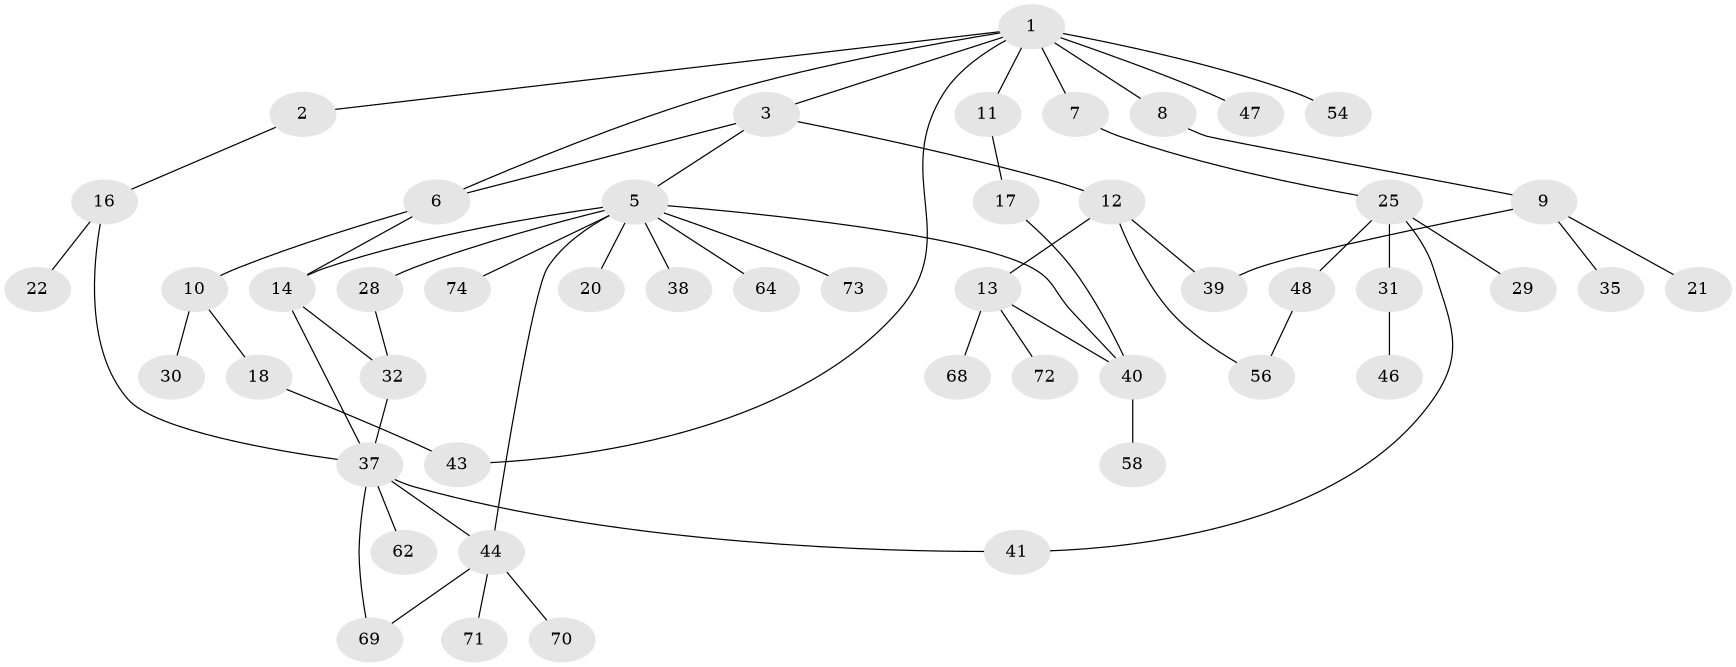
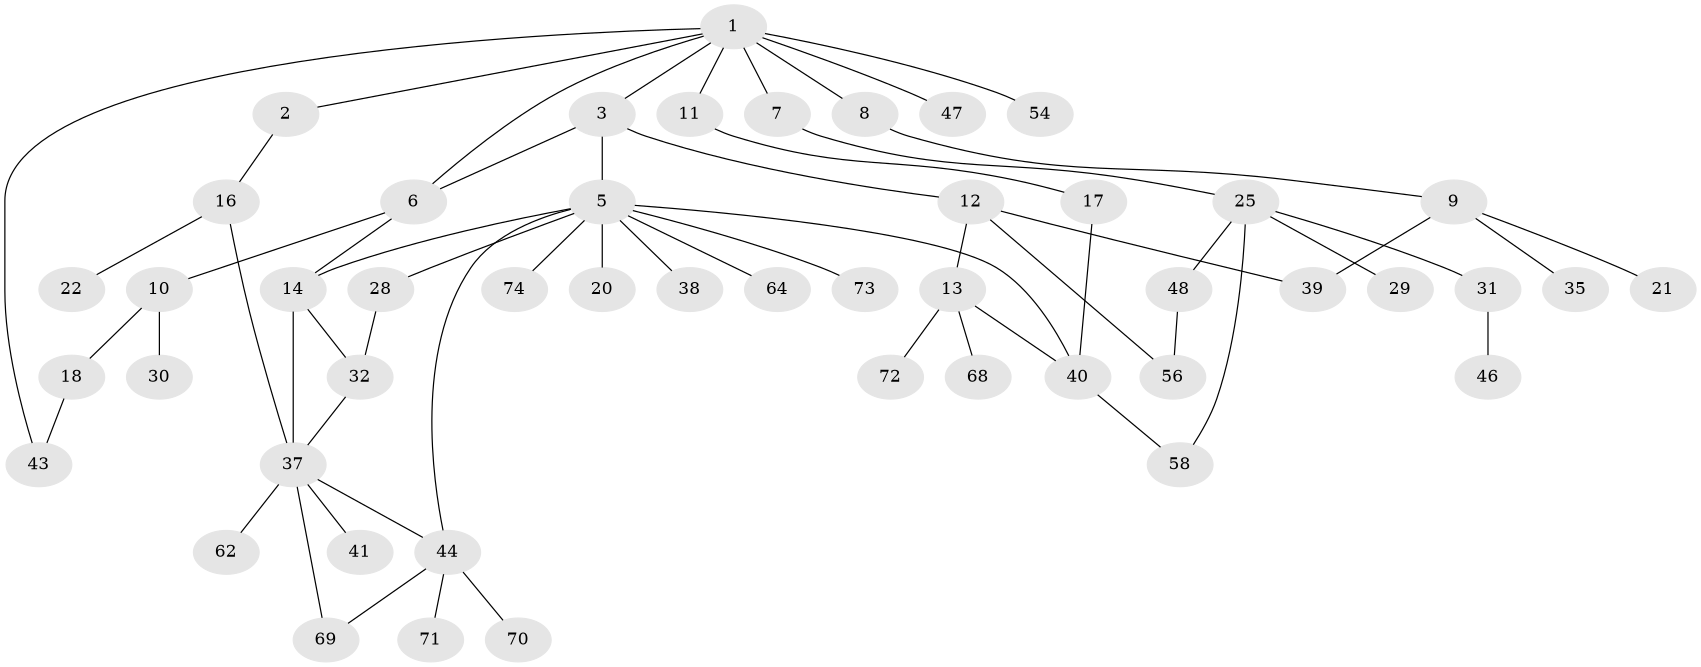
edge "25" -- "41": now "25" -- "58"
